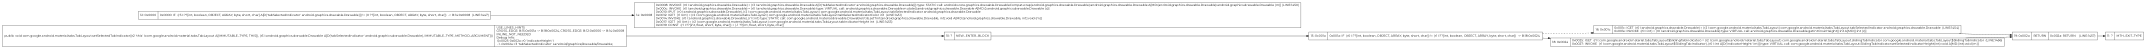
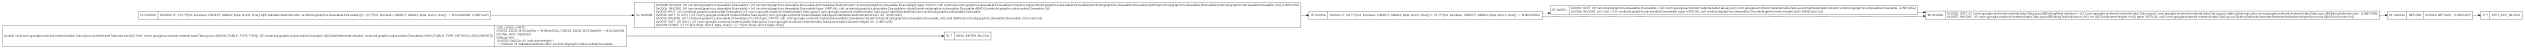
edge "16: 0x001c" -> "19: 0x002a": now "16: 0x001c" -> "18: 0x0024"
edge "10: ?" -> "15: 0x001a": now "14: 0x0008" -> "15: 0x001a"
node "11: ?": text "MTH_EXIT_TYPE" -> "MTH_EXIT_BLOCK"
